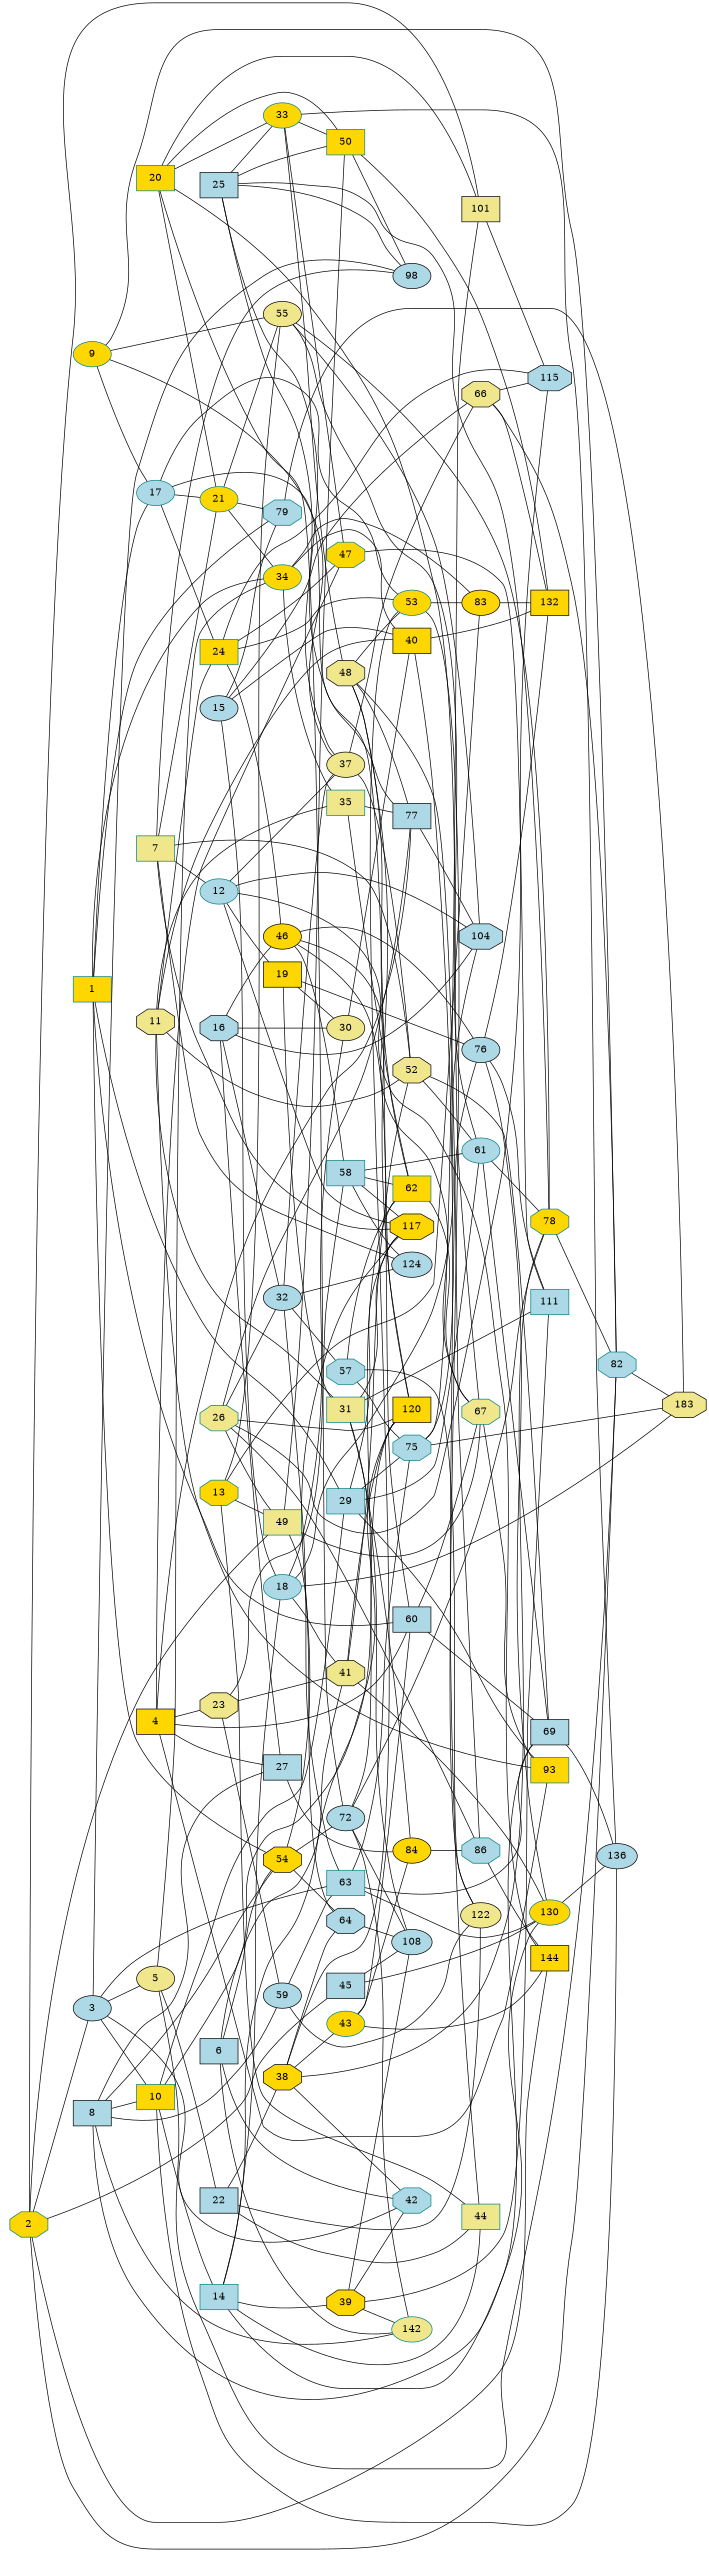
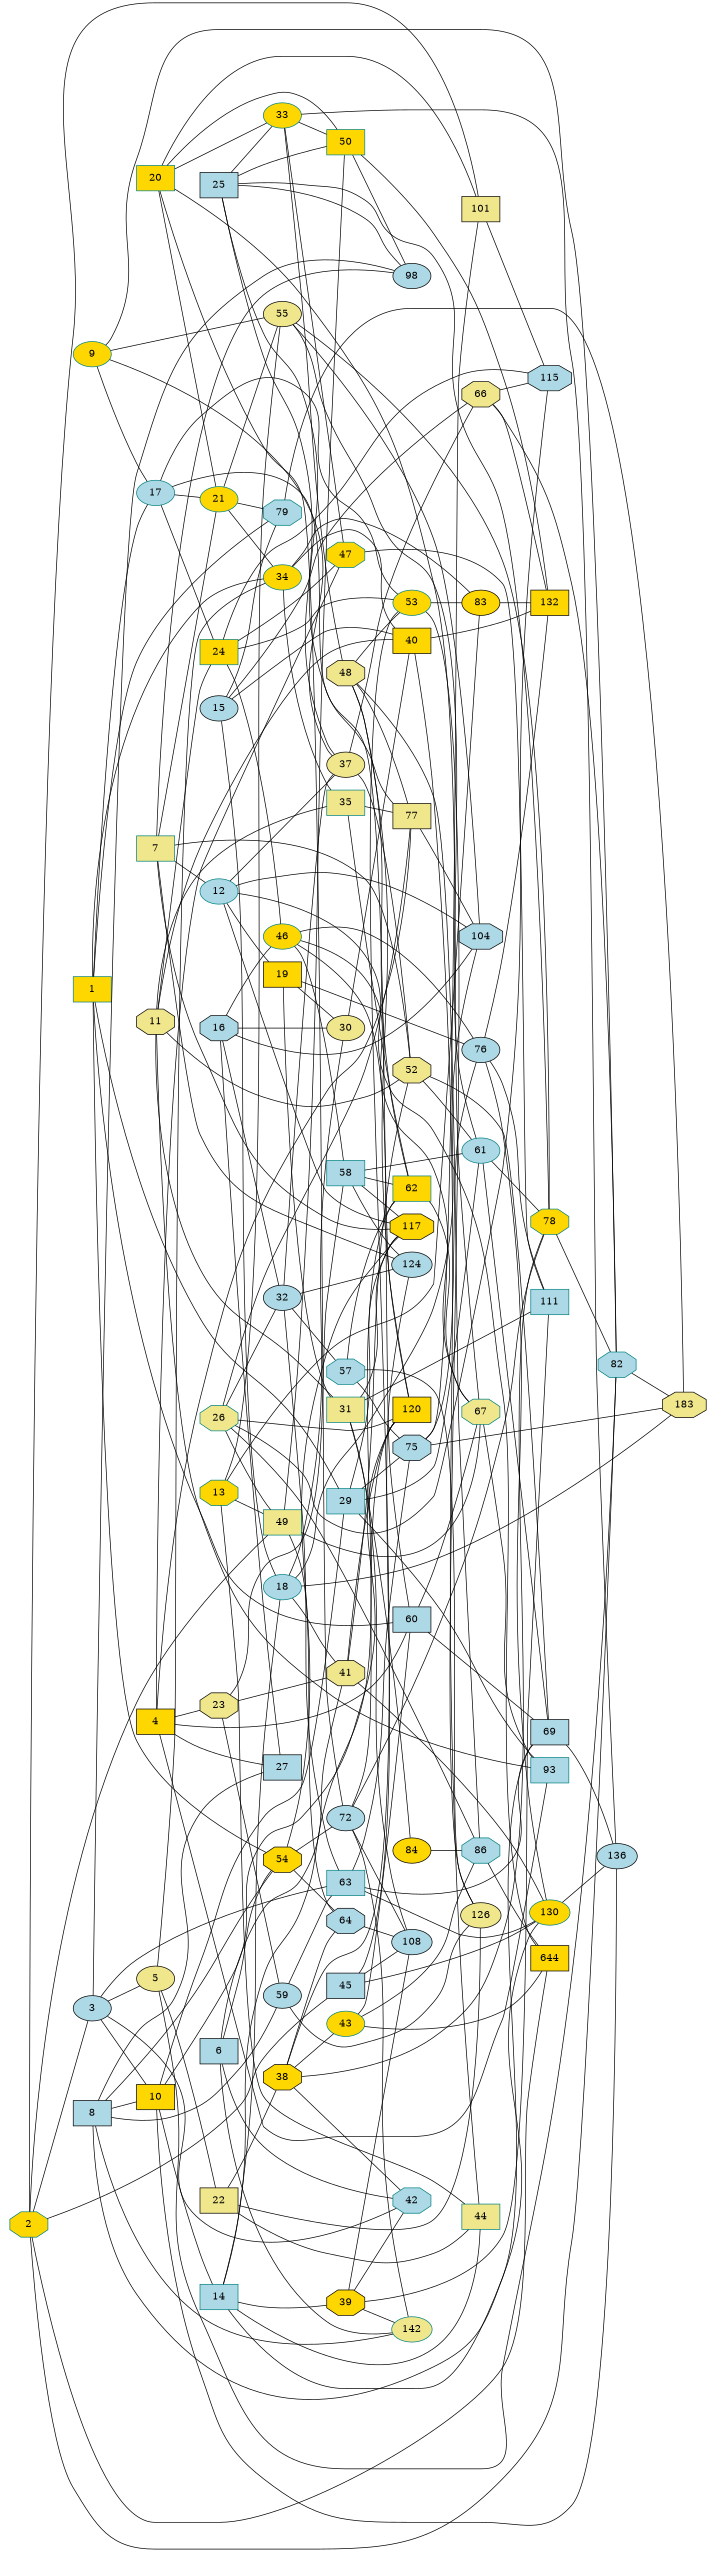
node "77": fillcolor lightblue -> khaki
node "46": color black -> teal
node "75": color teal -> black
edge "124" -- "45": added
node "93": fillcolor gold -> lightblue
edge "27" -- "84": removed
node "122": label "122" -> "126"
edge "84" -- "43": now "86" -- "43"
node "144": label "144" -> "644"
node "10": color teal -> black
node "22": fillcolor lightblue -> khaki
